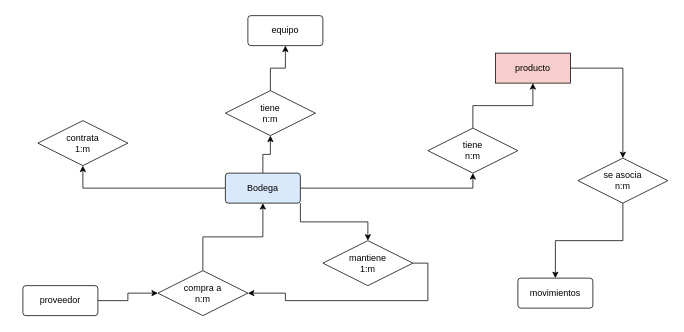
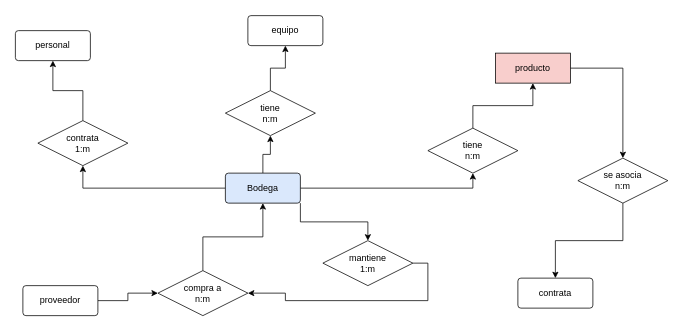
node "personal": added
edge "contrata 1:m" -> "personal": added
node "movimientos": label "movimientos" -> "contrata"
